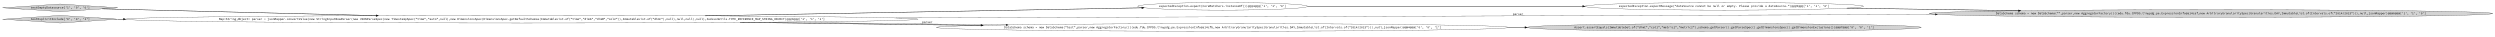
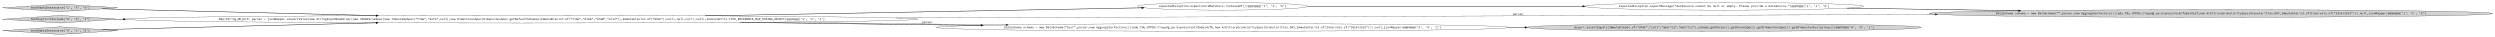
node "testEmptyDatasource['0', '1', '0']": added
